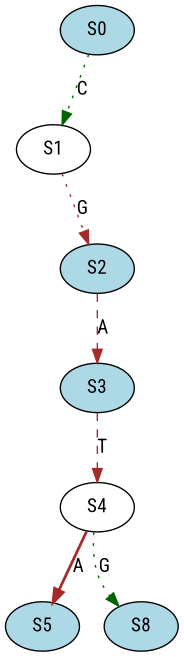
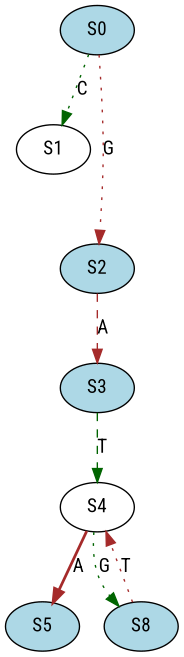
edge "S1" -> "S2": now "S0" -> "S2"
edge "S3" -> "S4": color brown -> darkgreen
edge "S8" -> "S4": added, label "T"
